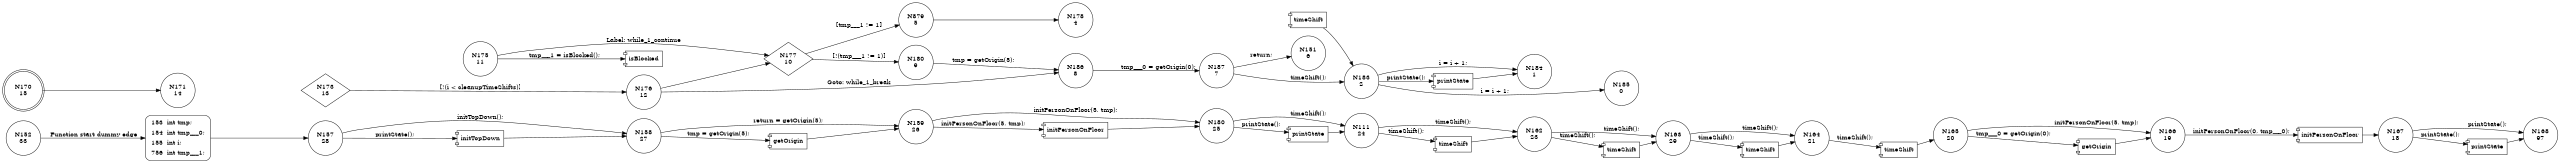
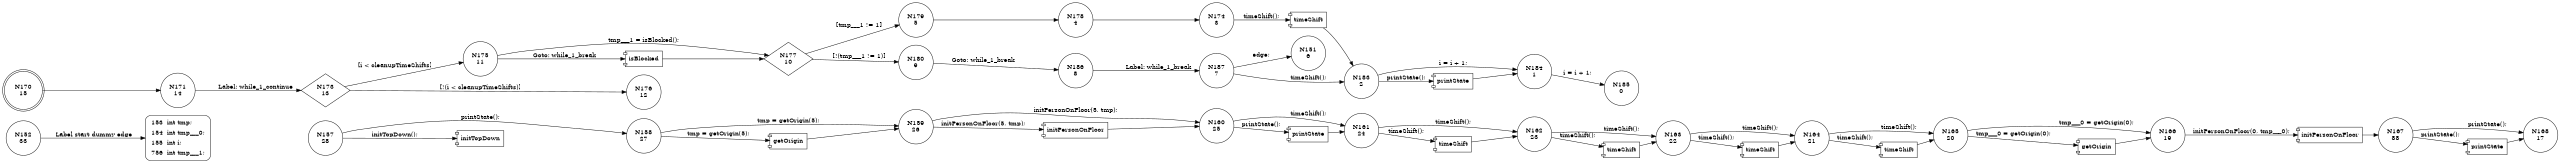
node "N879 5": label "N879 5" -> "N179 5"
node "N174 3": added
edge "N175 11" -> "N177 10": label "Label: while_1_continue" -> "tmp___1 = isBlocked();"
edge "N187 7" -> "N151 6": label "return;" -> "edge;"
edge "N175 11" -> "isBlocked": label "tmp___1 = isBlocked();" -> "Goto: while_1_break"
edge "N180 9" -> "N186 8": label "tmp = getOrigin(5);" -> "Goto: while_1_break"
edge "N186 8" -> "N187 7": label "tmp___0 = getOrigin(0);" -> "Label: while_1_break"
edge "N173 13" -> "N175 11": added, label "[i < cleanupTimeShifts]"
edge "N176 12" -> "N177 10": now "isBlocked" -> "N177 10"
edge "N176 12" -> "N186 8": removed, label "Goto: while_1_break"
edge "N171 14" -> "N173 13": added, label "Label: while_1_continue"
edge "N183 2" -> "N185 0": now "N184 1" -> "N185 0"
edge "N157 28" -> "N158 27": label "initTopDown();" -> "printState();"
edge "N158 27" -> "N159 26": label "return = getOrigin(5);" -> "tmp = getOrigin(5);"
edge "N165 20" -> "N166 19": label "initPersonOnFloor(5, tmp);" -> "tmp___0 = getOrigin(0);"
node "N180 25": label "N180 25" -> "N160 25"
node "N111 24": label "N111 24" -> "N161 24"
edge "N164 21" -> "N165 20": added, label "timeShift();"
edge "N152 33" -> "153": label "Function start dummy edge" -> "Label start dummy edge"
edge "N157 28" -> "initTopDown": label "printState();" -> "initTopDown();"
node "N167 18": label "N167 18" -> "N167 88"
node "N168 97": label "N168 97" -> "N168 17"
edge "initTopDown" -> "N158 27": removed
edge "153" -> "N157 28": removed
node "N163 29": label "N163 29" -> "N163 22"
